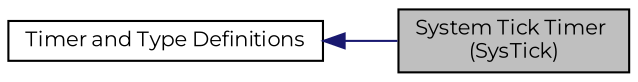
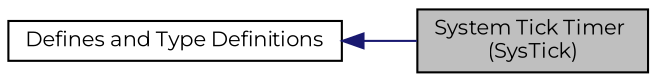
node "Timer and Type Definitions": label "Timer and Type Definitions" -> "Defines and Type Definitions"
